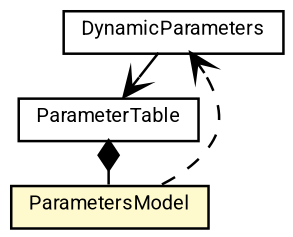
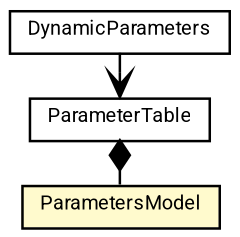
edge "ParametersModel" -> "DynamicParameters": removed
